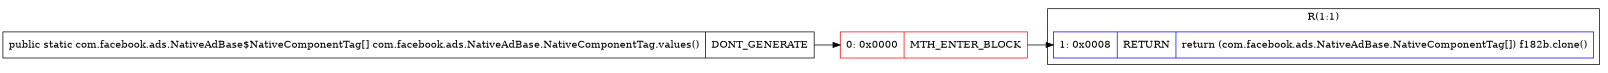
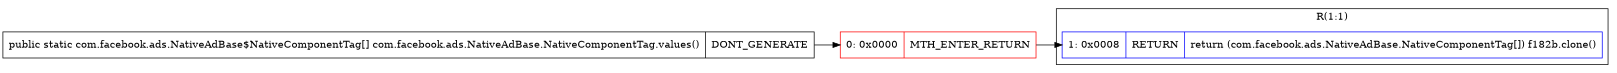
node "0: 0x0000": text "MTH_ENTER_BLOCK" -> "MTH_ENTER_RETURN"
